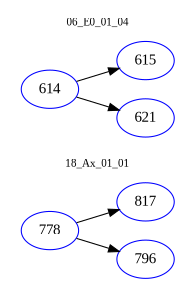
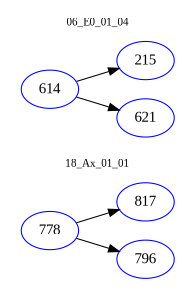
node "615": label "615" -> "215"
